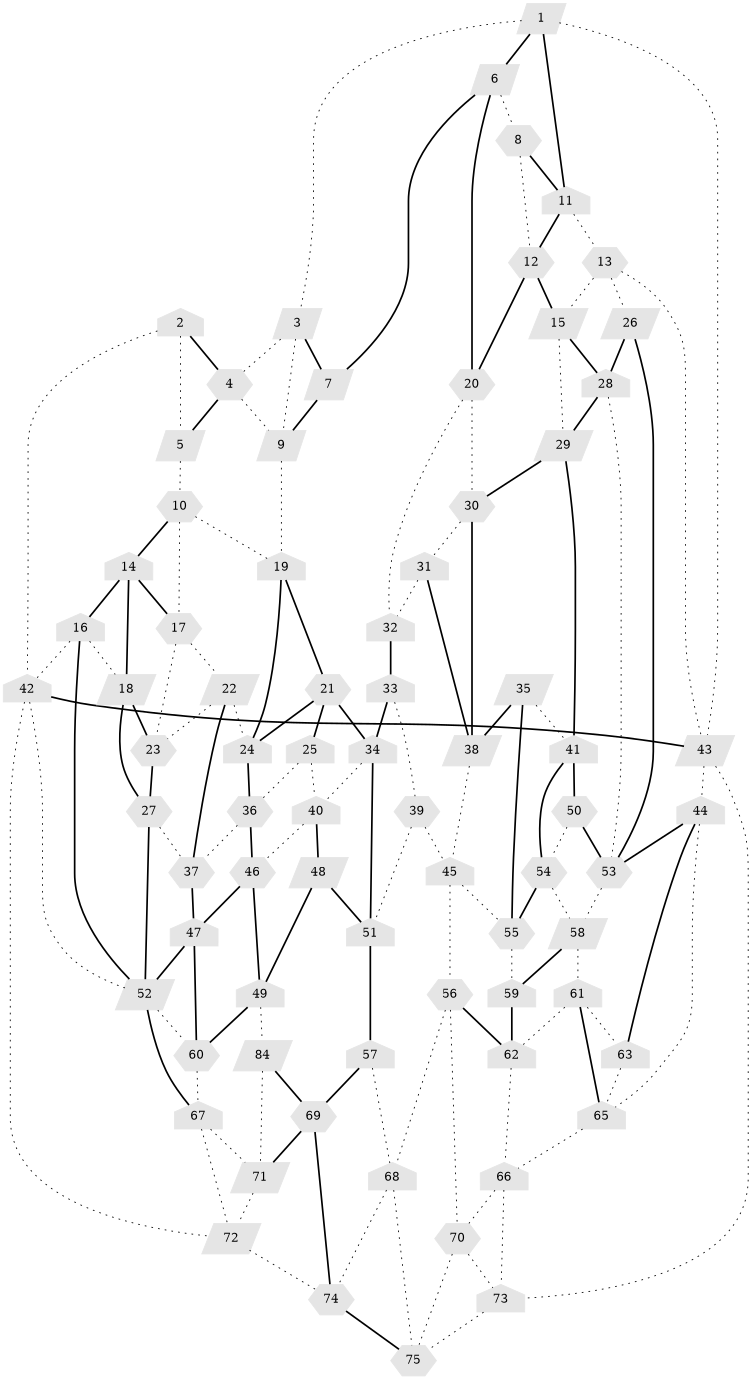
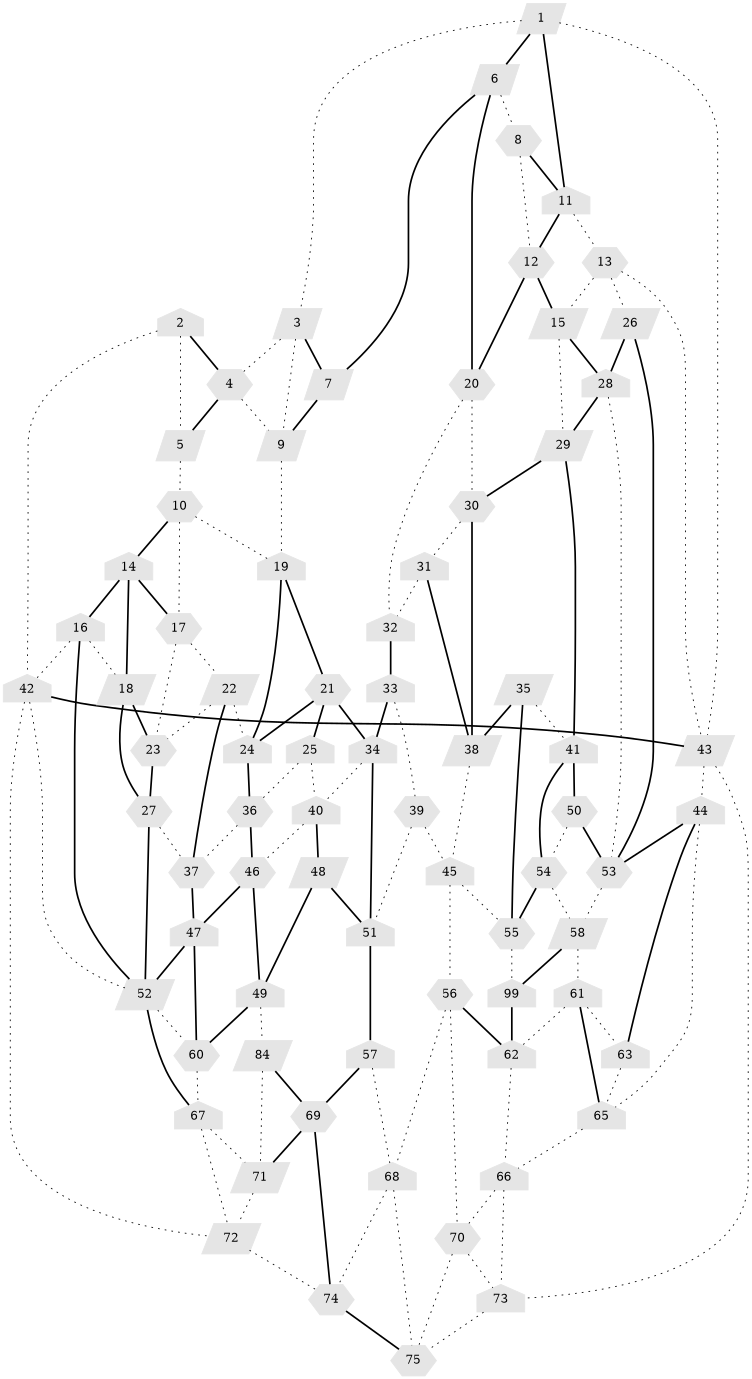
node "59": label "59" -> "99"
